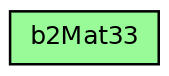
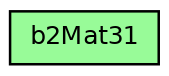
node "b2Mat33": label "b2Mat33" -> "b2Mat31"
